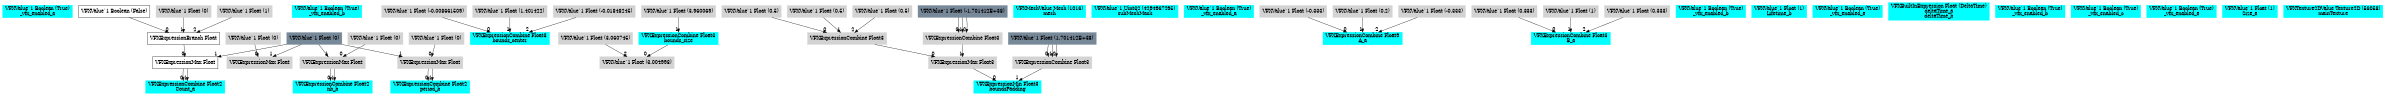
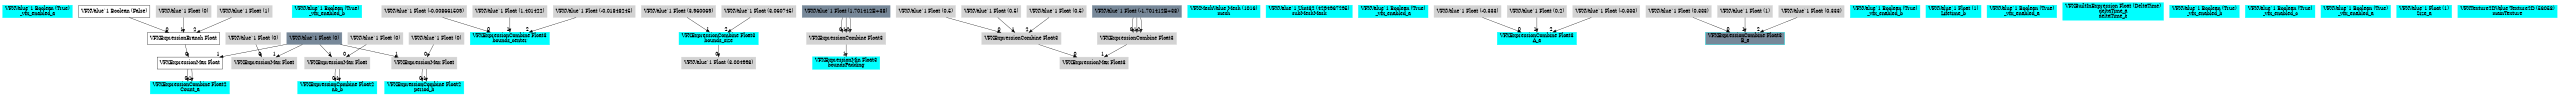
node "VFXExpressionCombine Float9 A_a": label "VFXExpressionCombine Float9 A_a" -> "VFXExpressionCombine Float3 A_a"
node "VFXExpressionCombine Float3 B_a": fillcolor cyan -> lightslategray
edge "VFXValue`1 Float (3.060745)" -> "VFXValue`1 Float (3.004998)": now "VFXValue`1 Float (3.060745)" -> "VFXExpressionCombine Float3 bounds_size"
edge "VFXExpressionMax Float3" -> "VFXExpressionMin Float3 boundsPadding": removed
